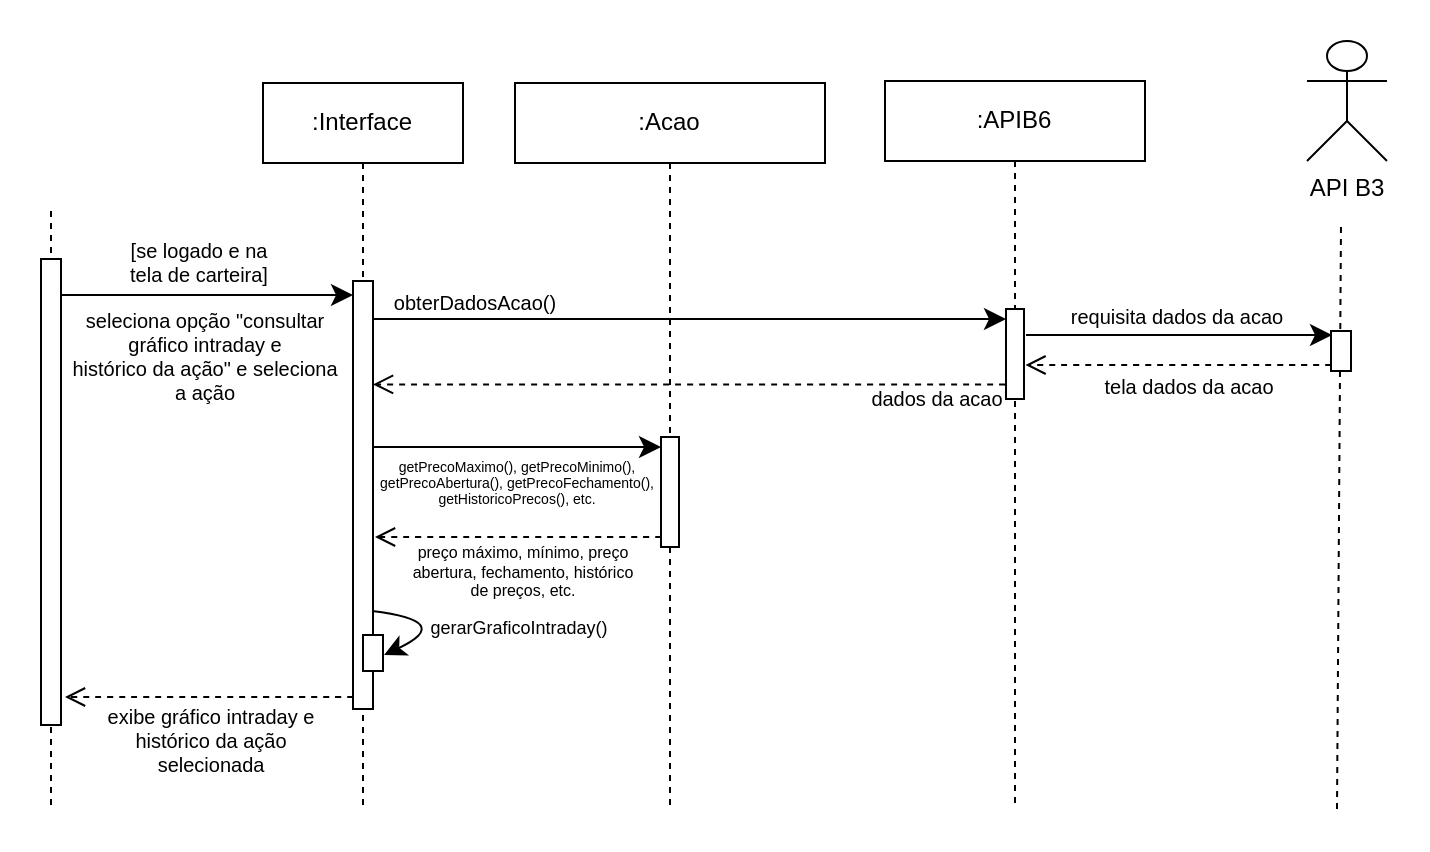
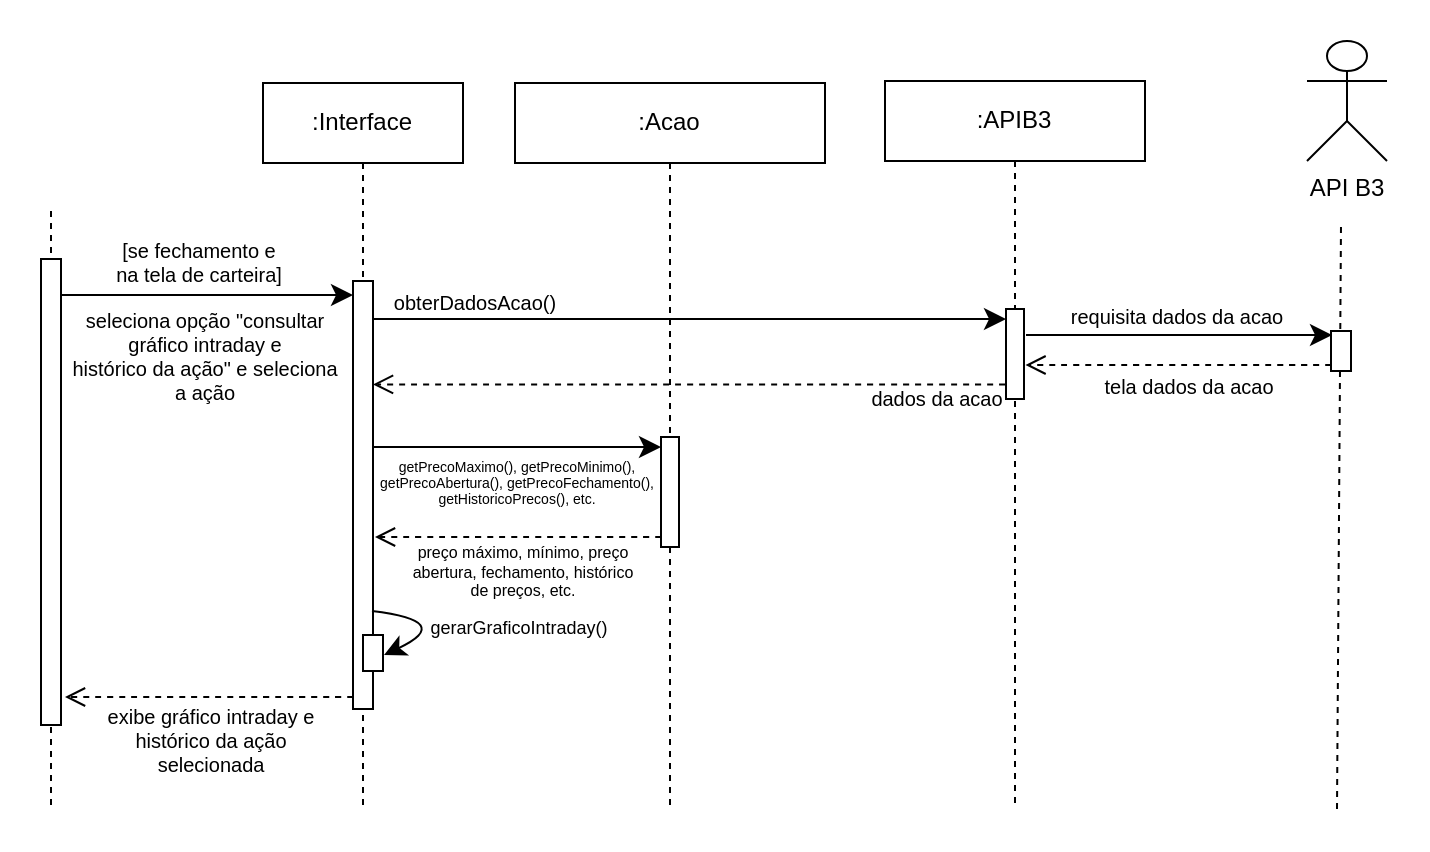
node ":APIB6": label ":APIB6" -> ":APIB3"
node "[se logado e na tela de carteira]": label "[se logado e na tela de carteira]" -> "[se fechamento e na tela de carteira]"
